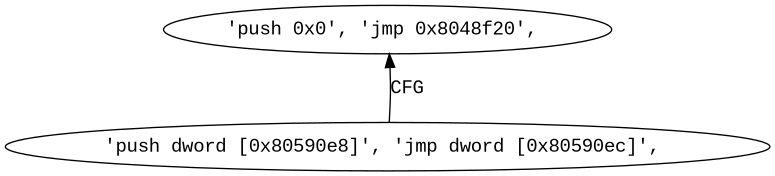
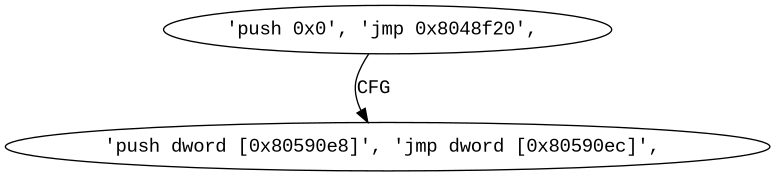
edge "'push dword [0x80590e8]', 'jmp dword [0x80590ec]'," -> "'push 0x0', 'jmp 0x8048f20',": reversed
